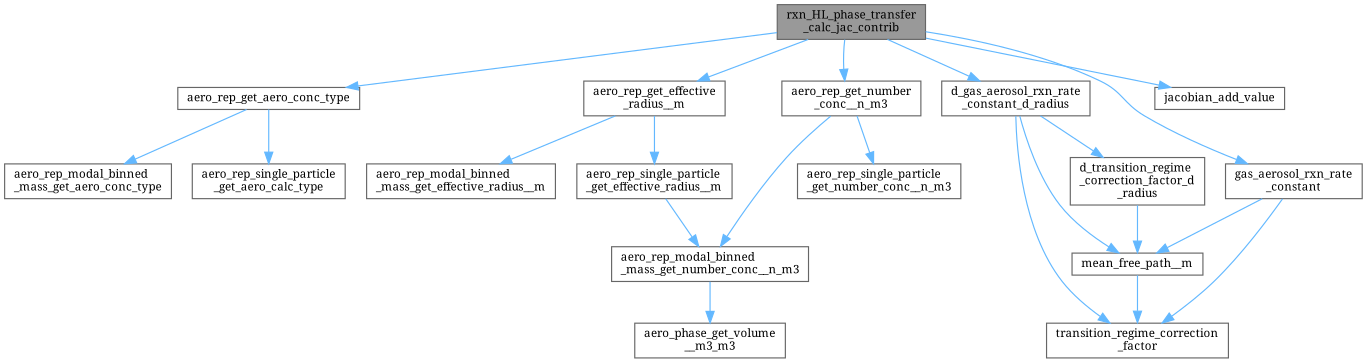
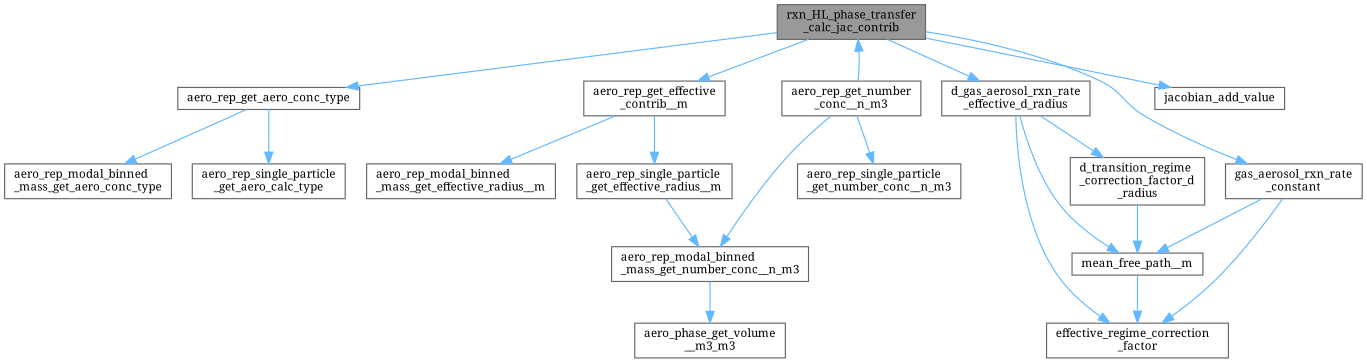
edge "rxn_HL_phase_transfer _calc_jac_contrib" -> "aero_rep_get_number _conc__n_m3": reversed
node "aero_rep_get_effective _radius__m": label "aero_rep_get_effective _radius__m" -> "aero_rep_get_effective _contrib__m"
node "d_gas_aerosol_rxn_rate _constant_d_radius": label "d_gas_aerosol_rxn_rate _constant_d_radius" -> "d_gas_aerosol_rxn_rate _effective_d_radius"
node "transition_regime_correction _factor": label "transition_regime_correction _factor" -> "effective_regime_correction _factor"
